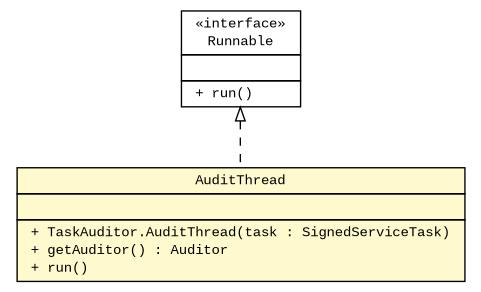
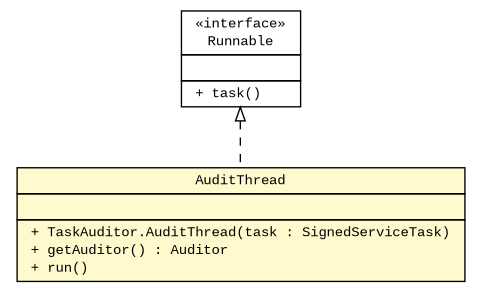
node "Runnable": text "+ run()" -> "+ task()"
